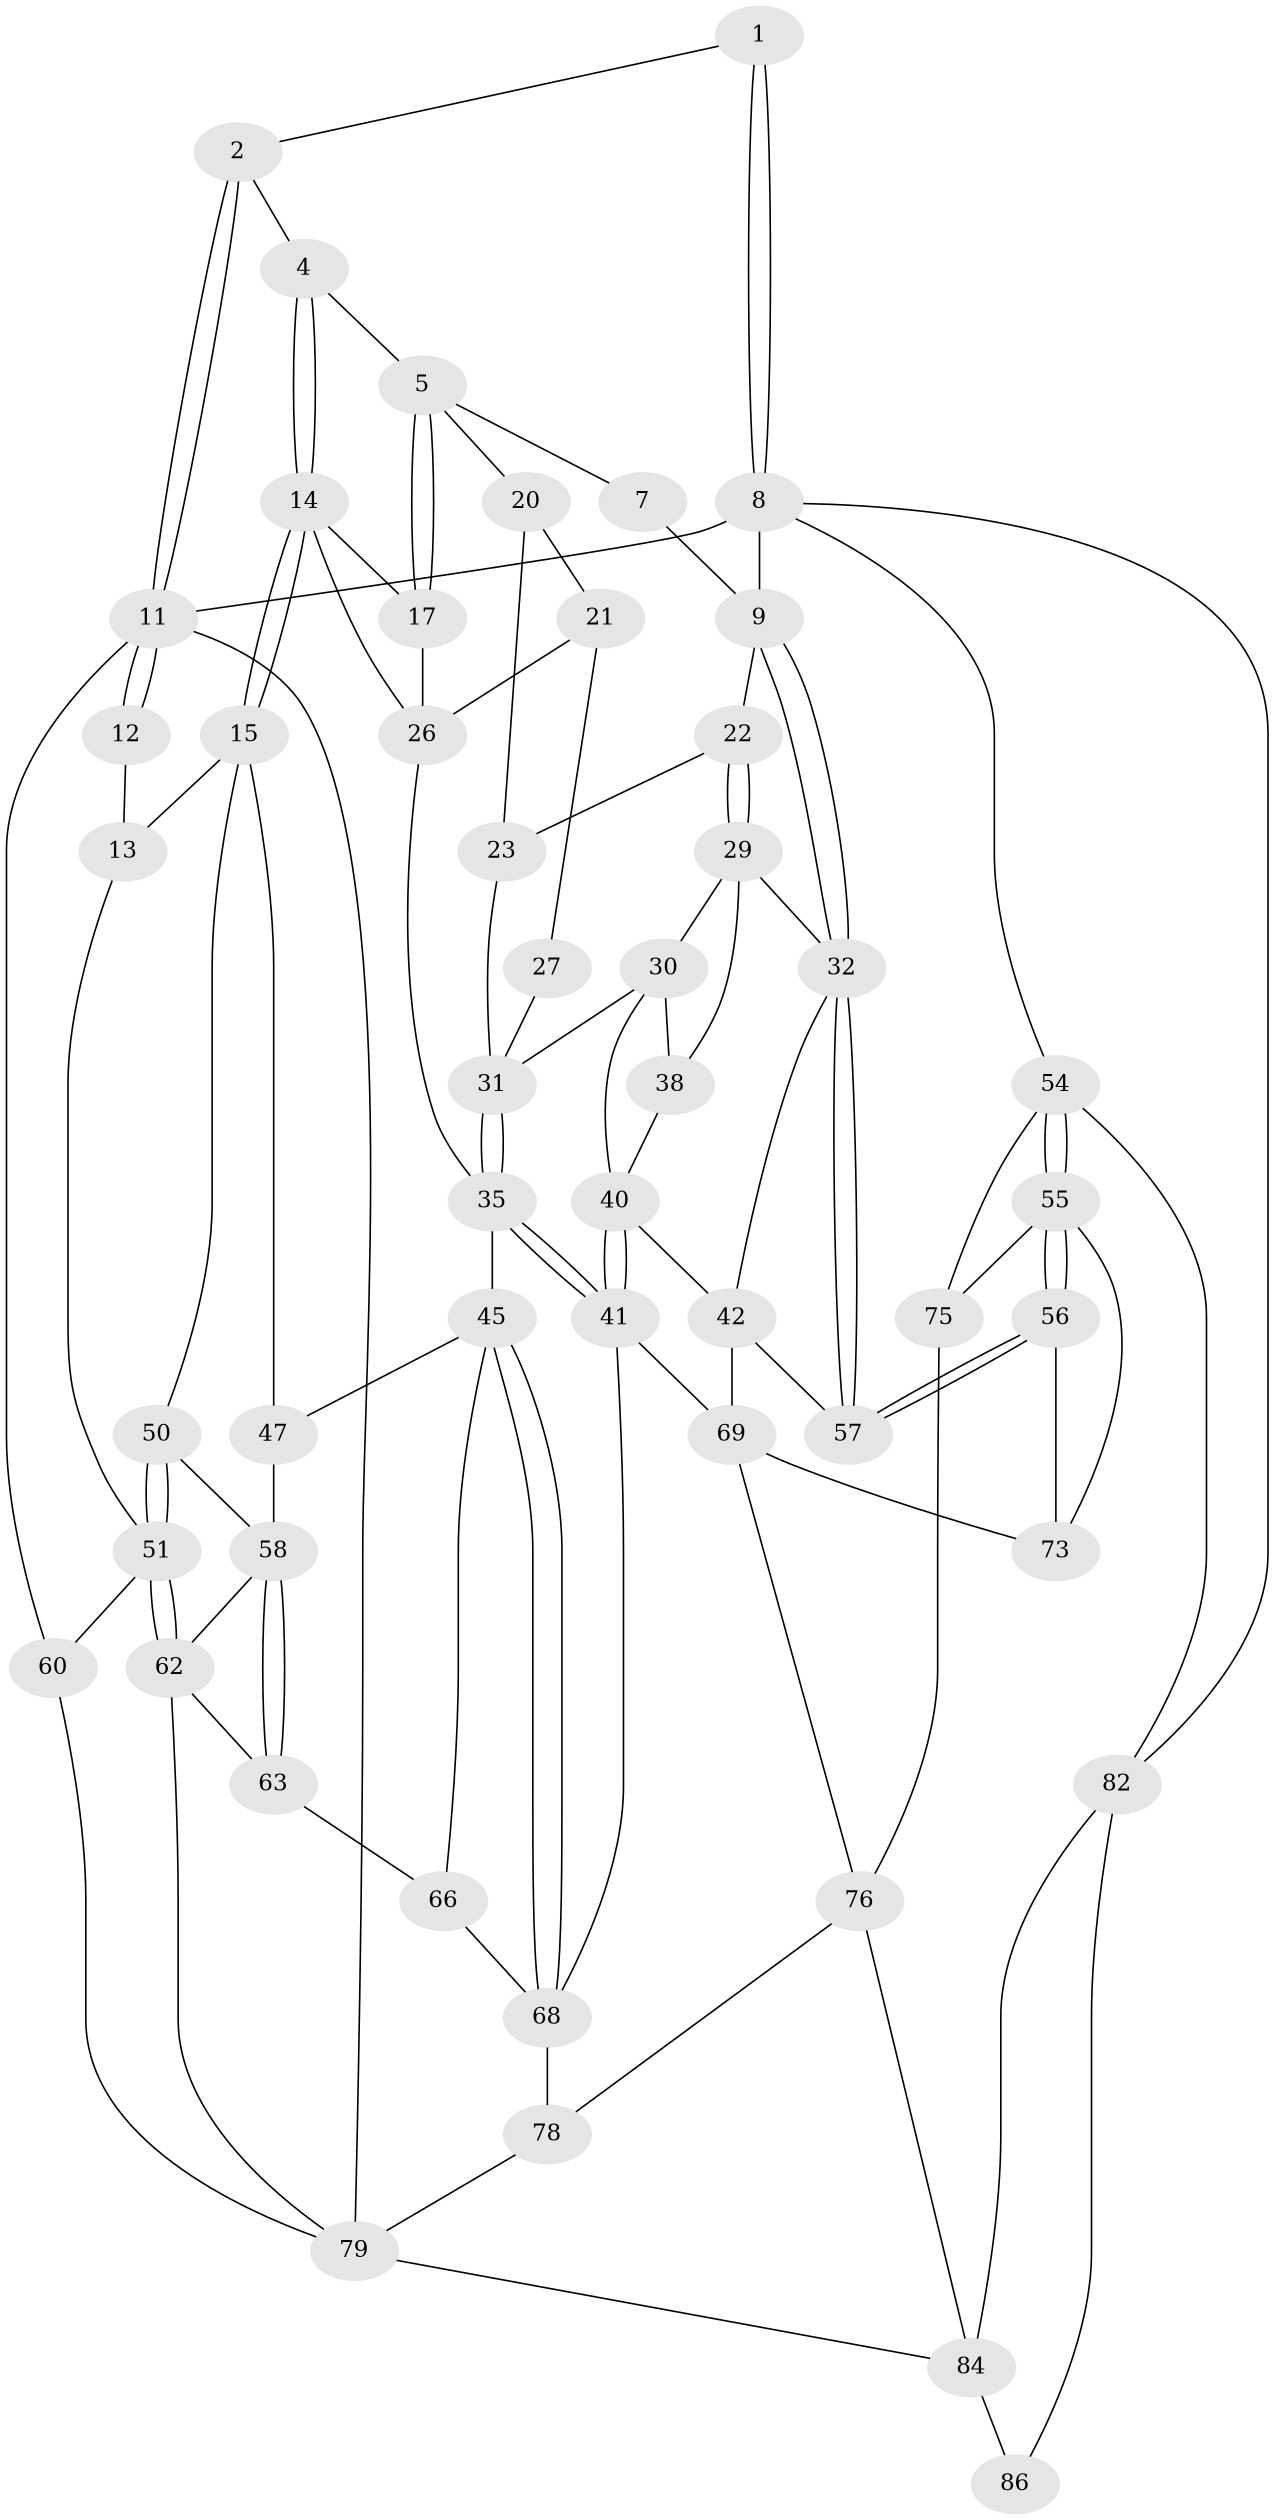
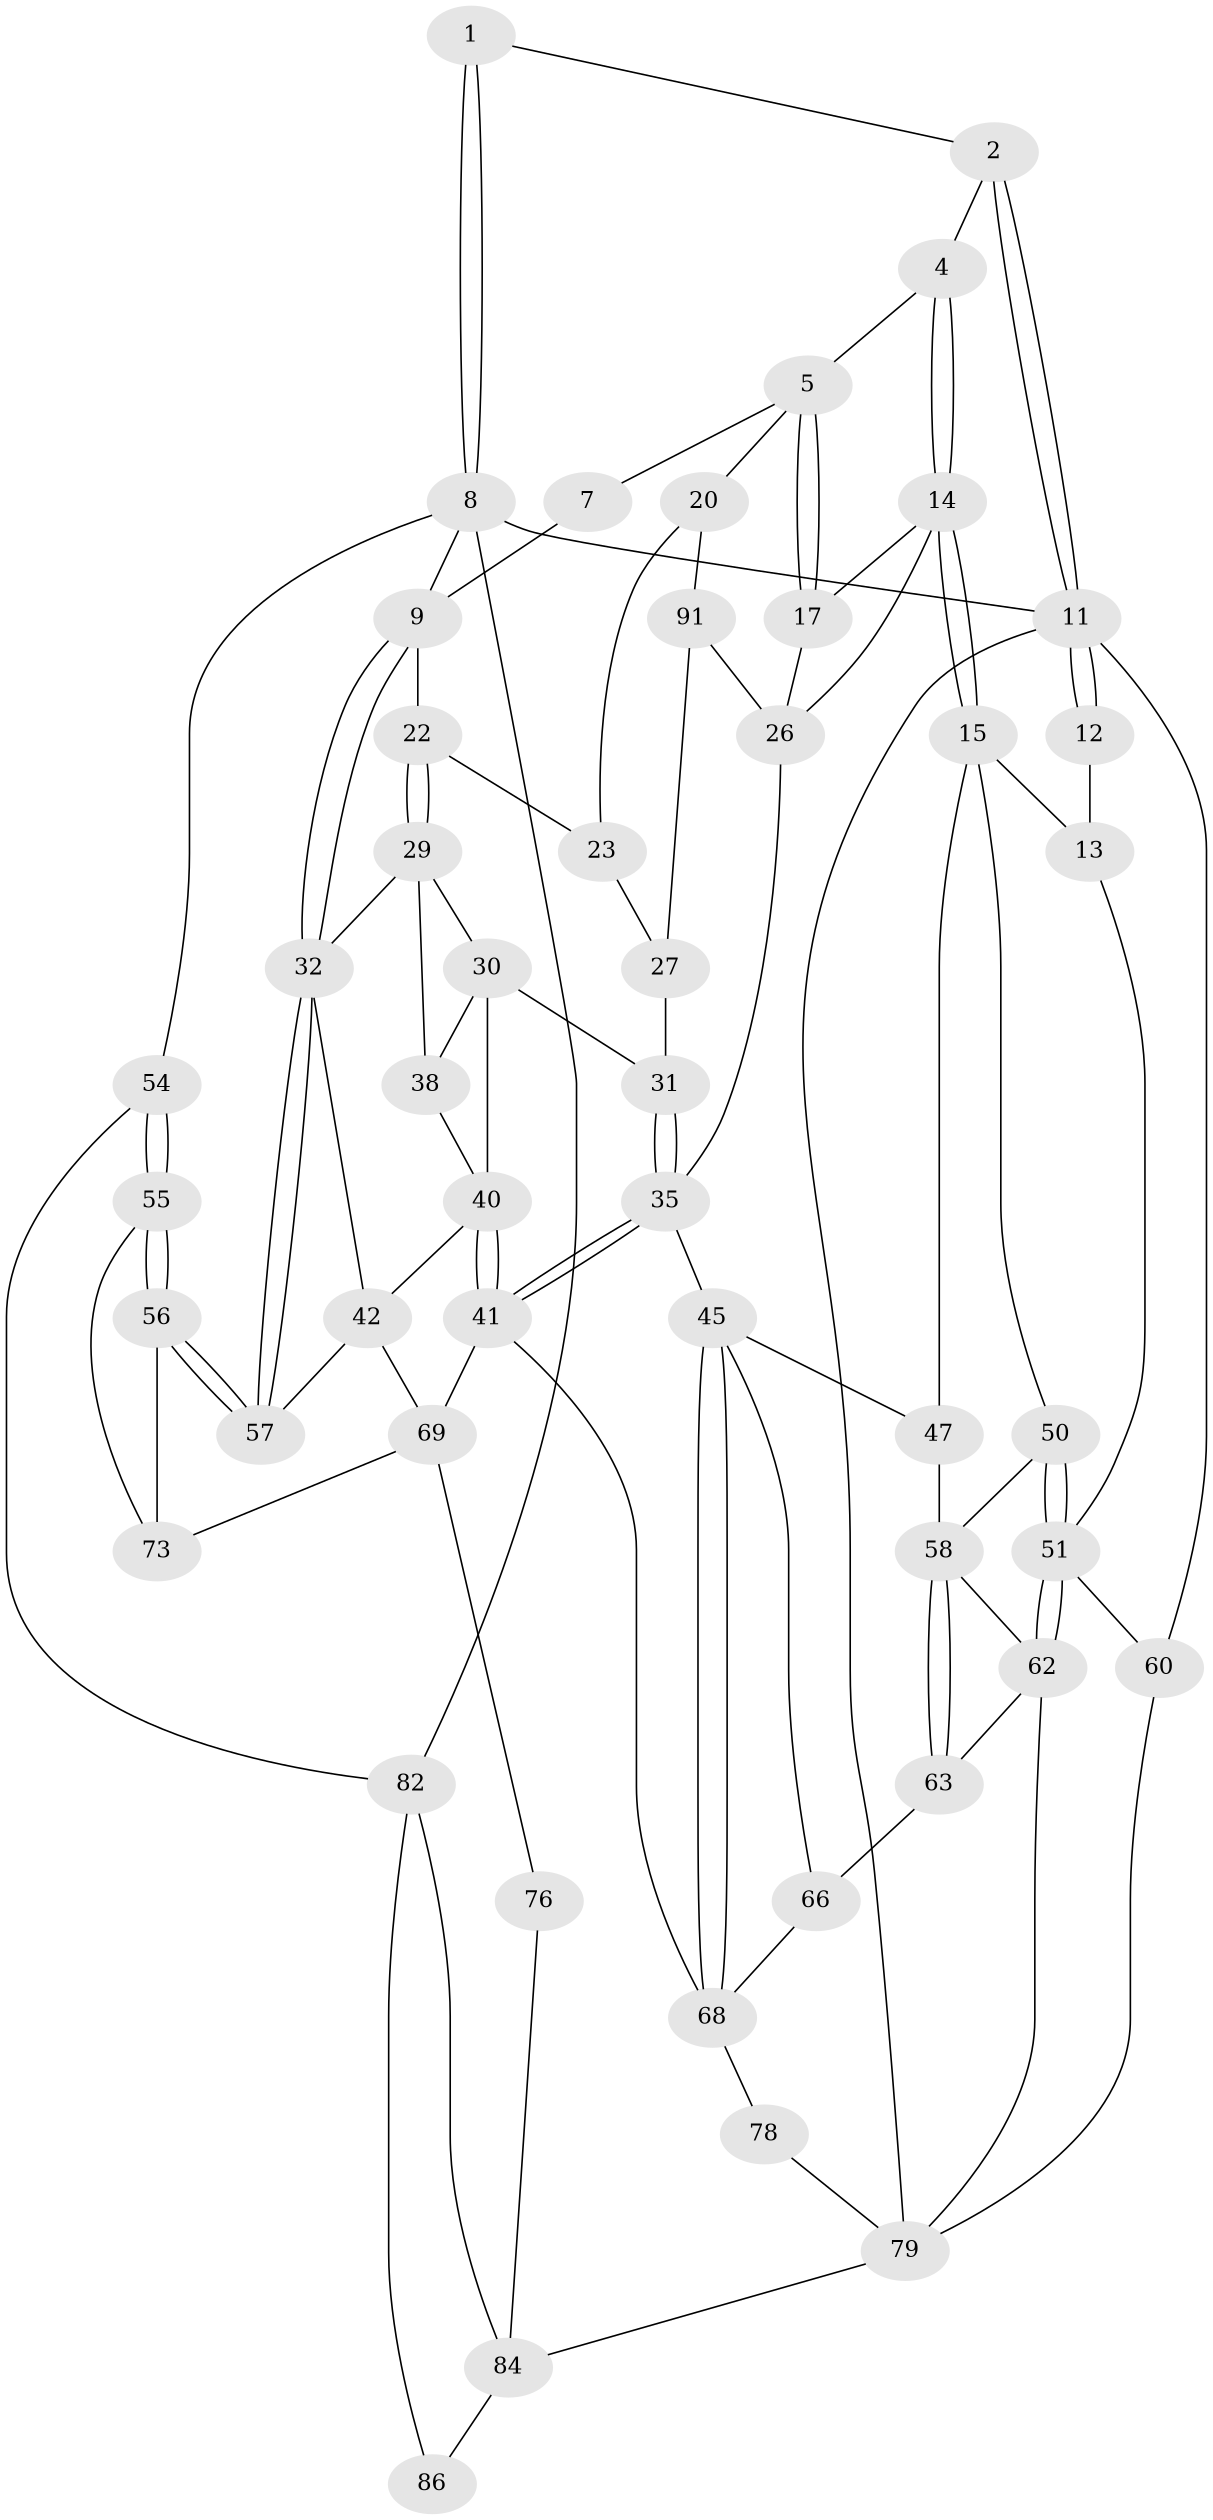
node "21": label "21" -> "91"
edge "23" -- "31": now "23" -- "27"
node "75": removed
edge "76" -- "78": removed
